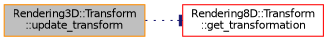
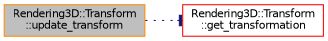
node "Rendering8D::Transform ::get_transformation": label "Rendering8D::Transform ::get_transformation" -> "Rendering3D::Transform ::get_transformation"
